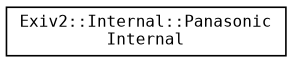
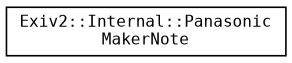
node "Exiv2::Internal::Panasonic Internal": label "Exiv2::Internal::Panasonic Internal" -> "Exiv2::Internal::Panasonic MakerNote"
